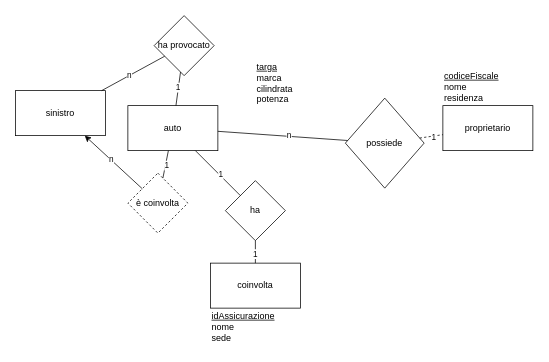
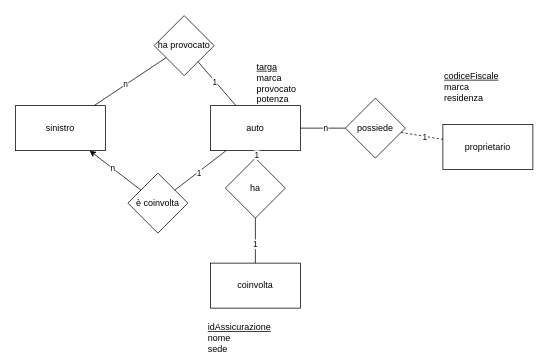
node "targa marca cilindrata potenza": label "targa marca cilindrata potenza" -> "targa marca provocato potenza"
node "codiceFiscale nome residenza": label "codiceFiscale nome residenza" -> "codiceFiscale marca residenza"
node "sinistro": moved (60, 113) -> (60, 128)
node "auto": moved (173, 128) -> (255, 128)
node "proprietario": moved (488, 128) -> (488, 147)
node "possiede": size 79x90 -> 60x60
node "è coinvolta": style dashed -> solid
node "ha": moved (255, 210) -> (255, 188)
node "idAssicurazione nome sede": moved (248, 327) -> (244, 338)
